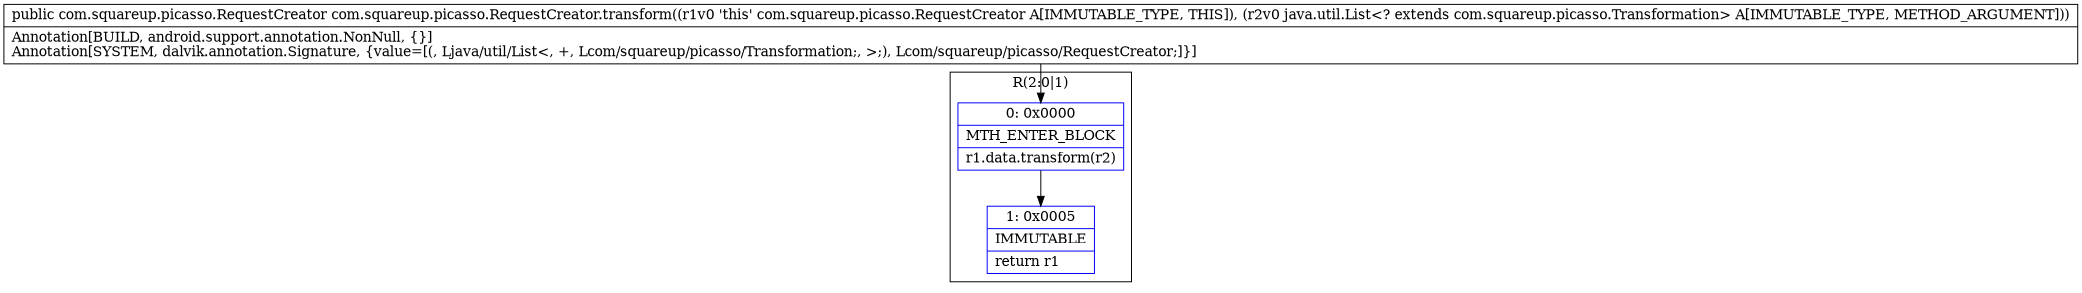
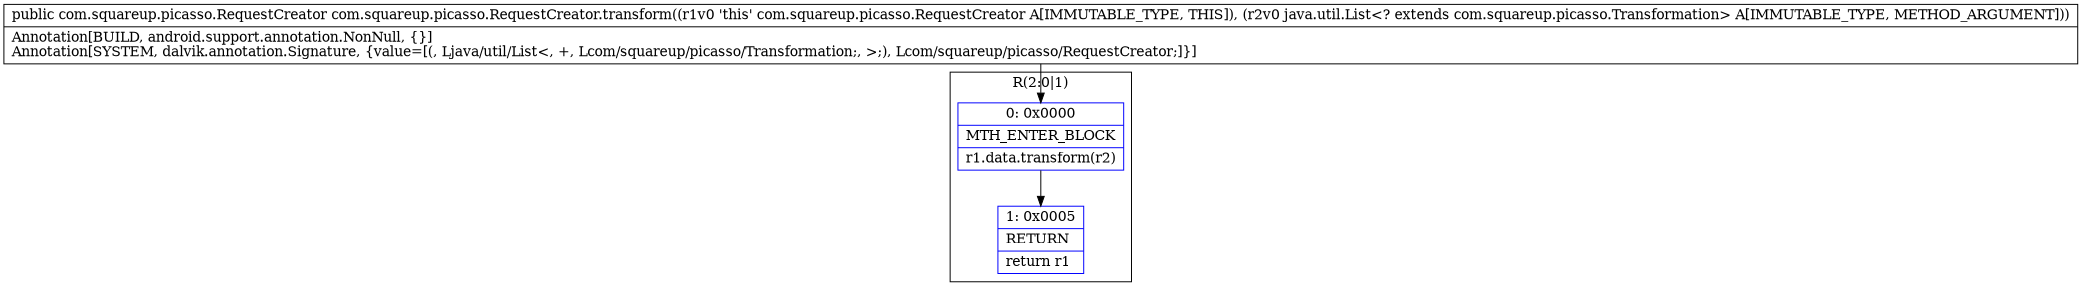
node "1: 0x0005": text "IMMUTABLE" -> "RETURN"
